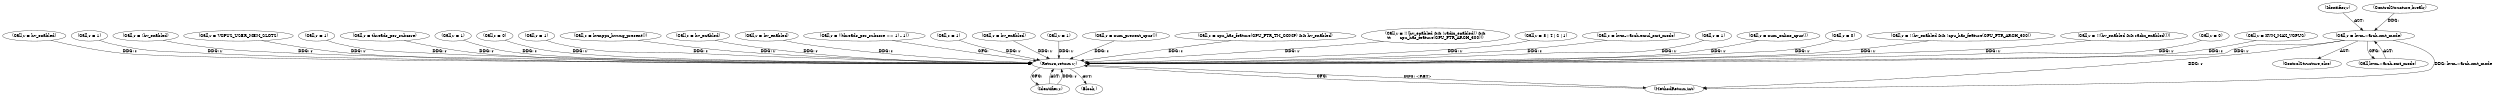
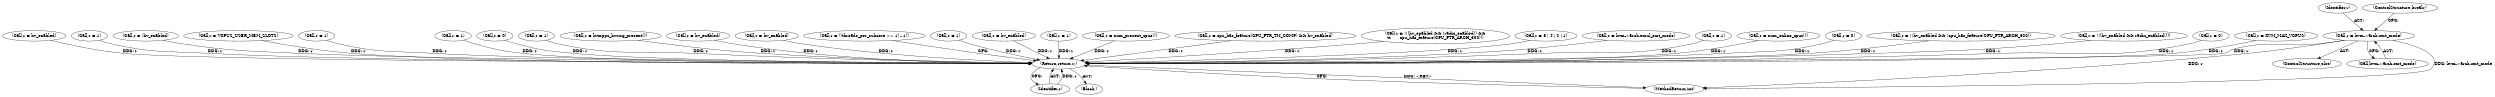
edge "(ControlStructure,break;)" -> "(Call,r = kvm->arch.smt_mode)": label "DDG: " -> "CFG: "
node "(Call,r = threads_per_subcore)": removed
